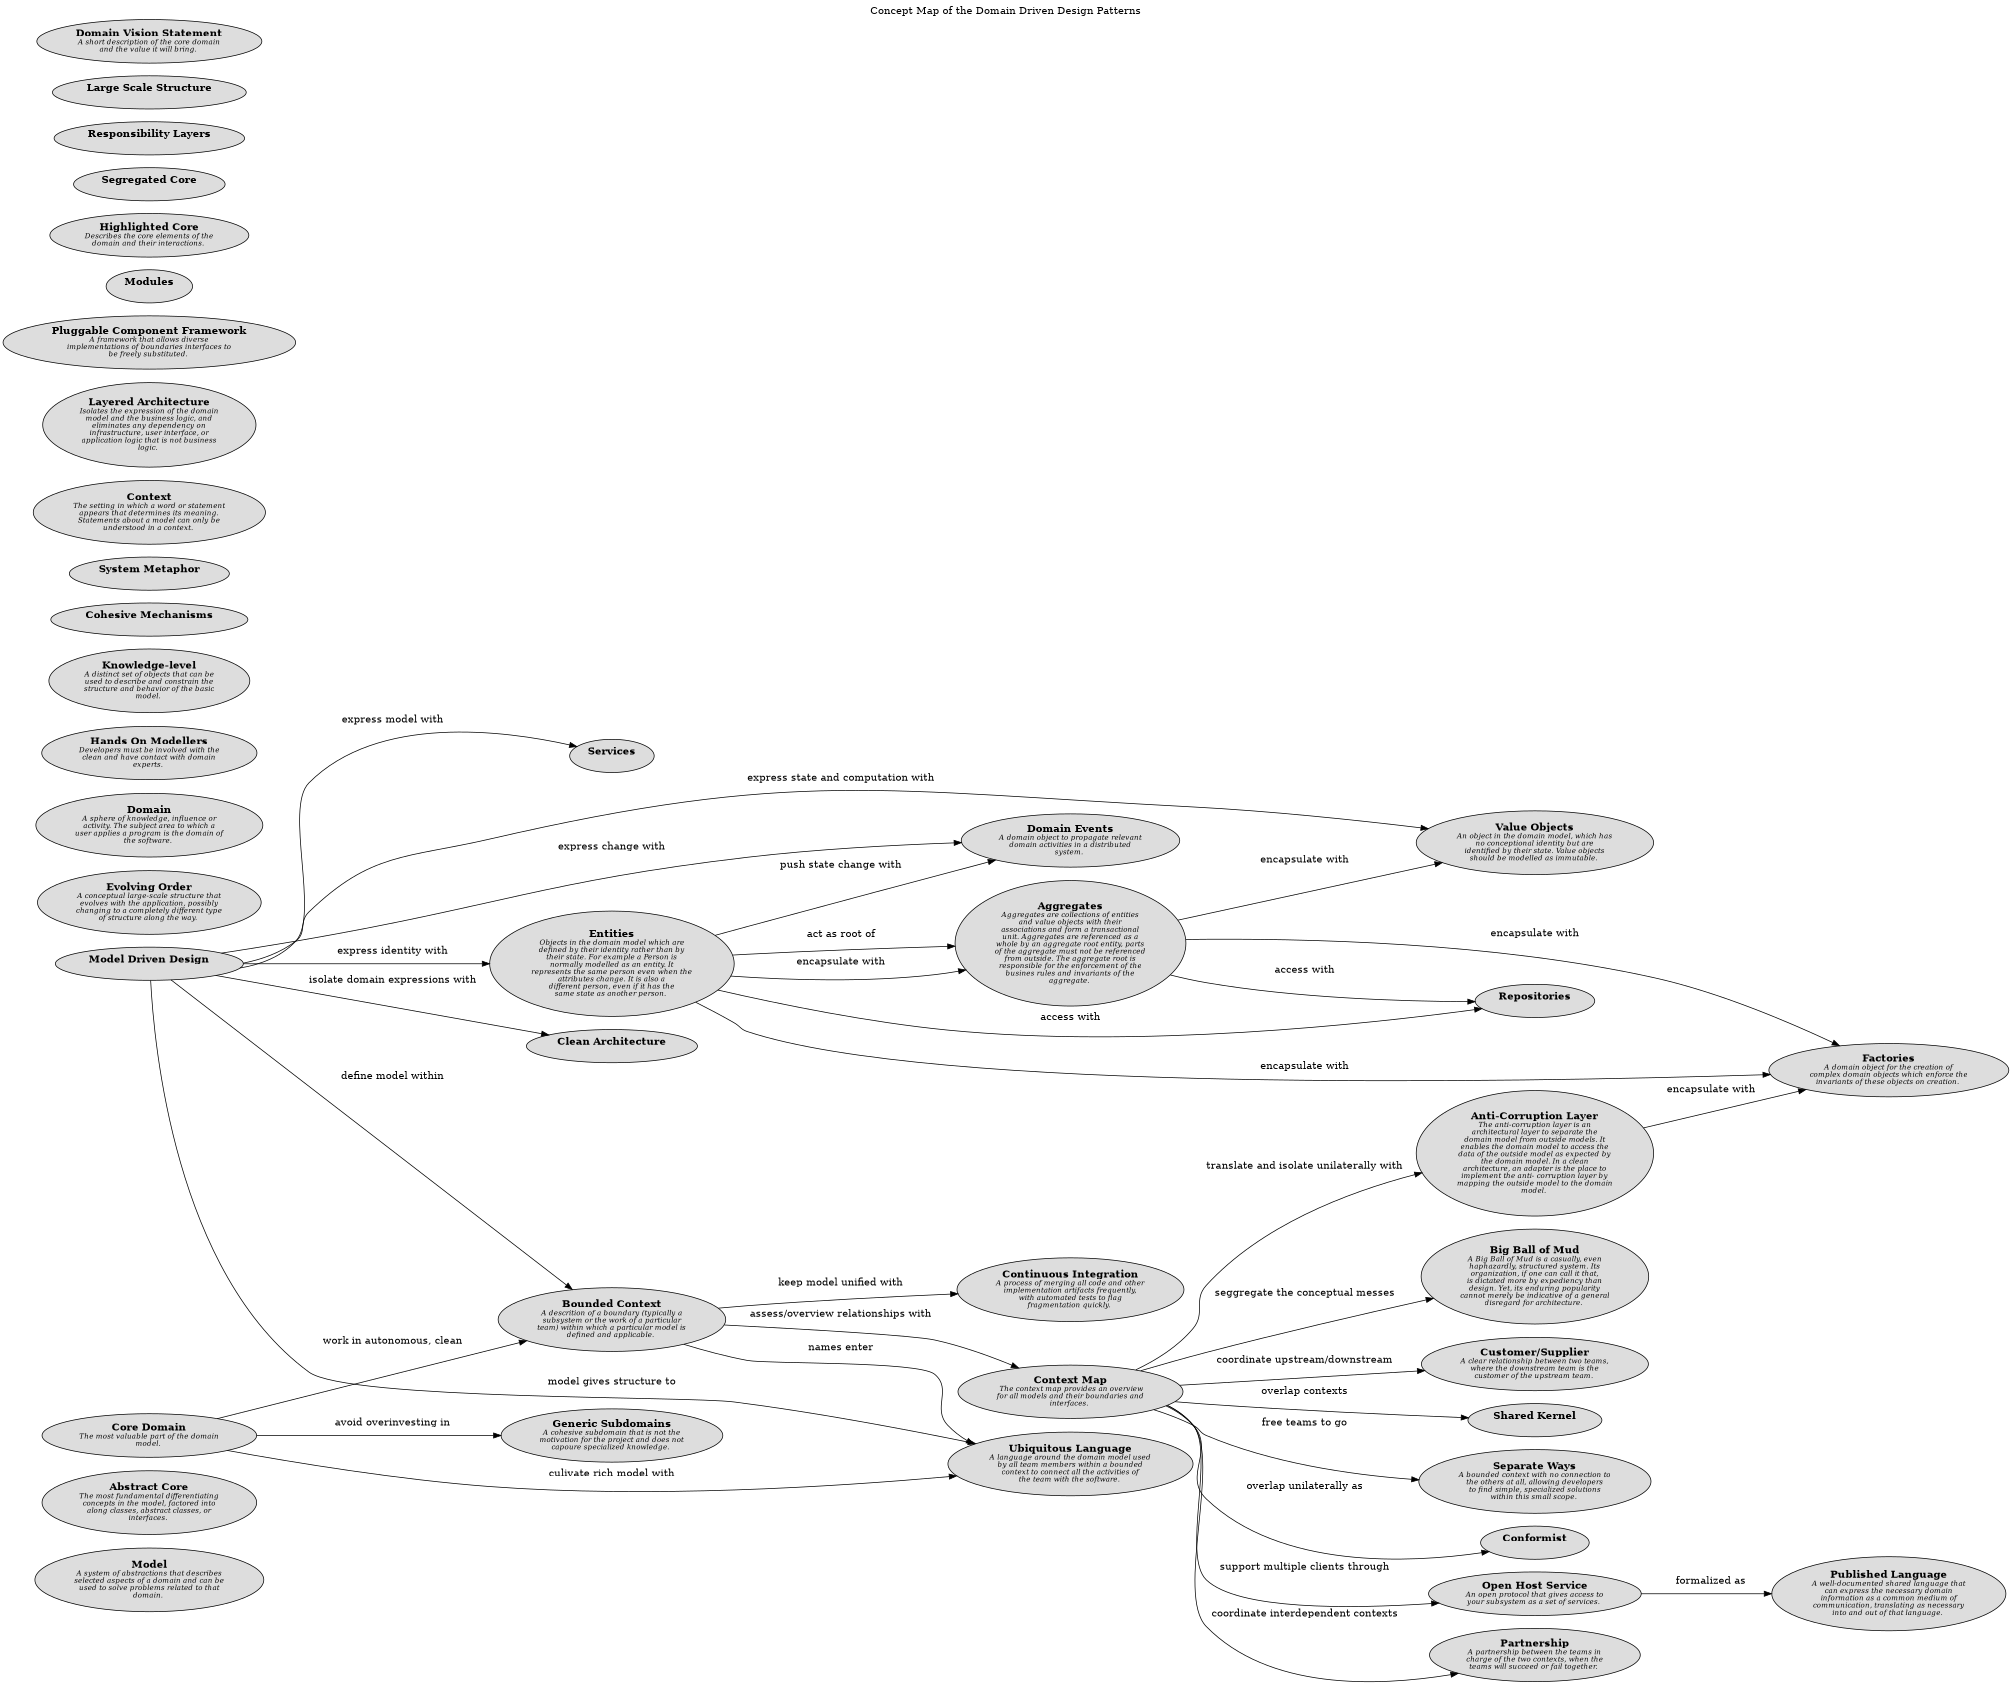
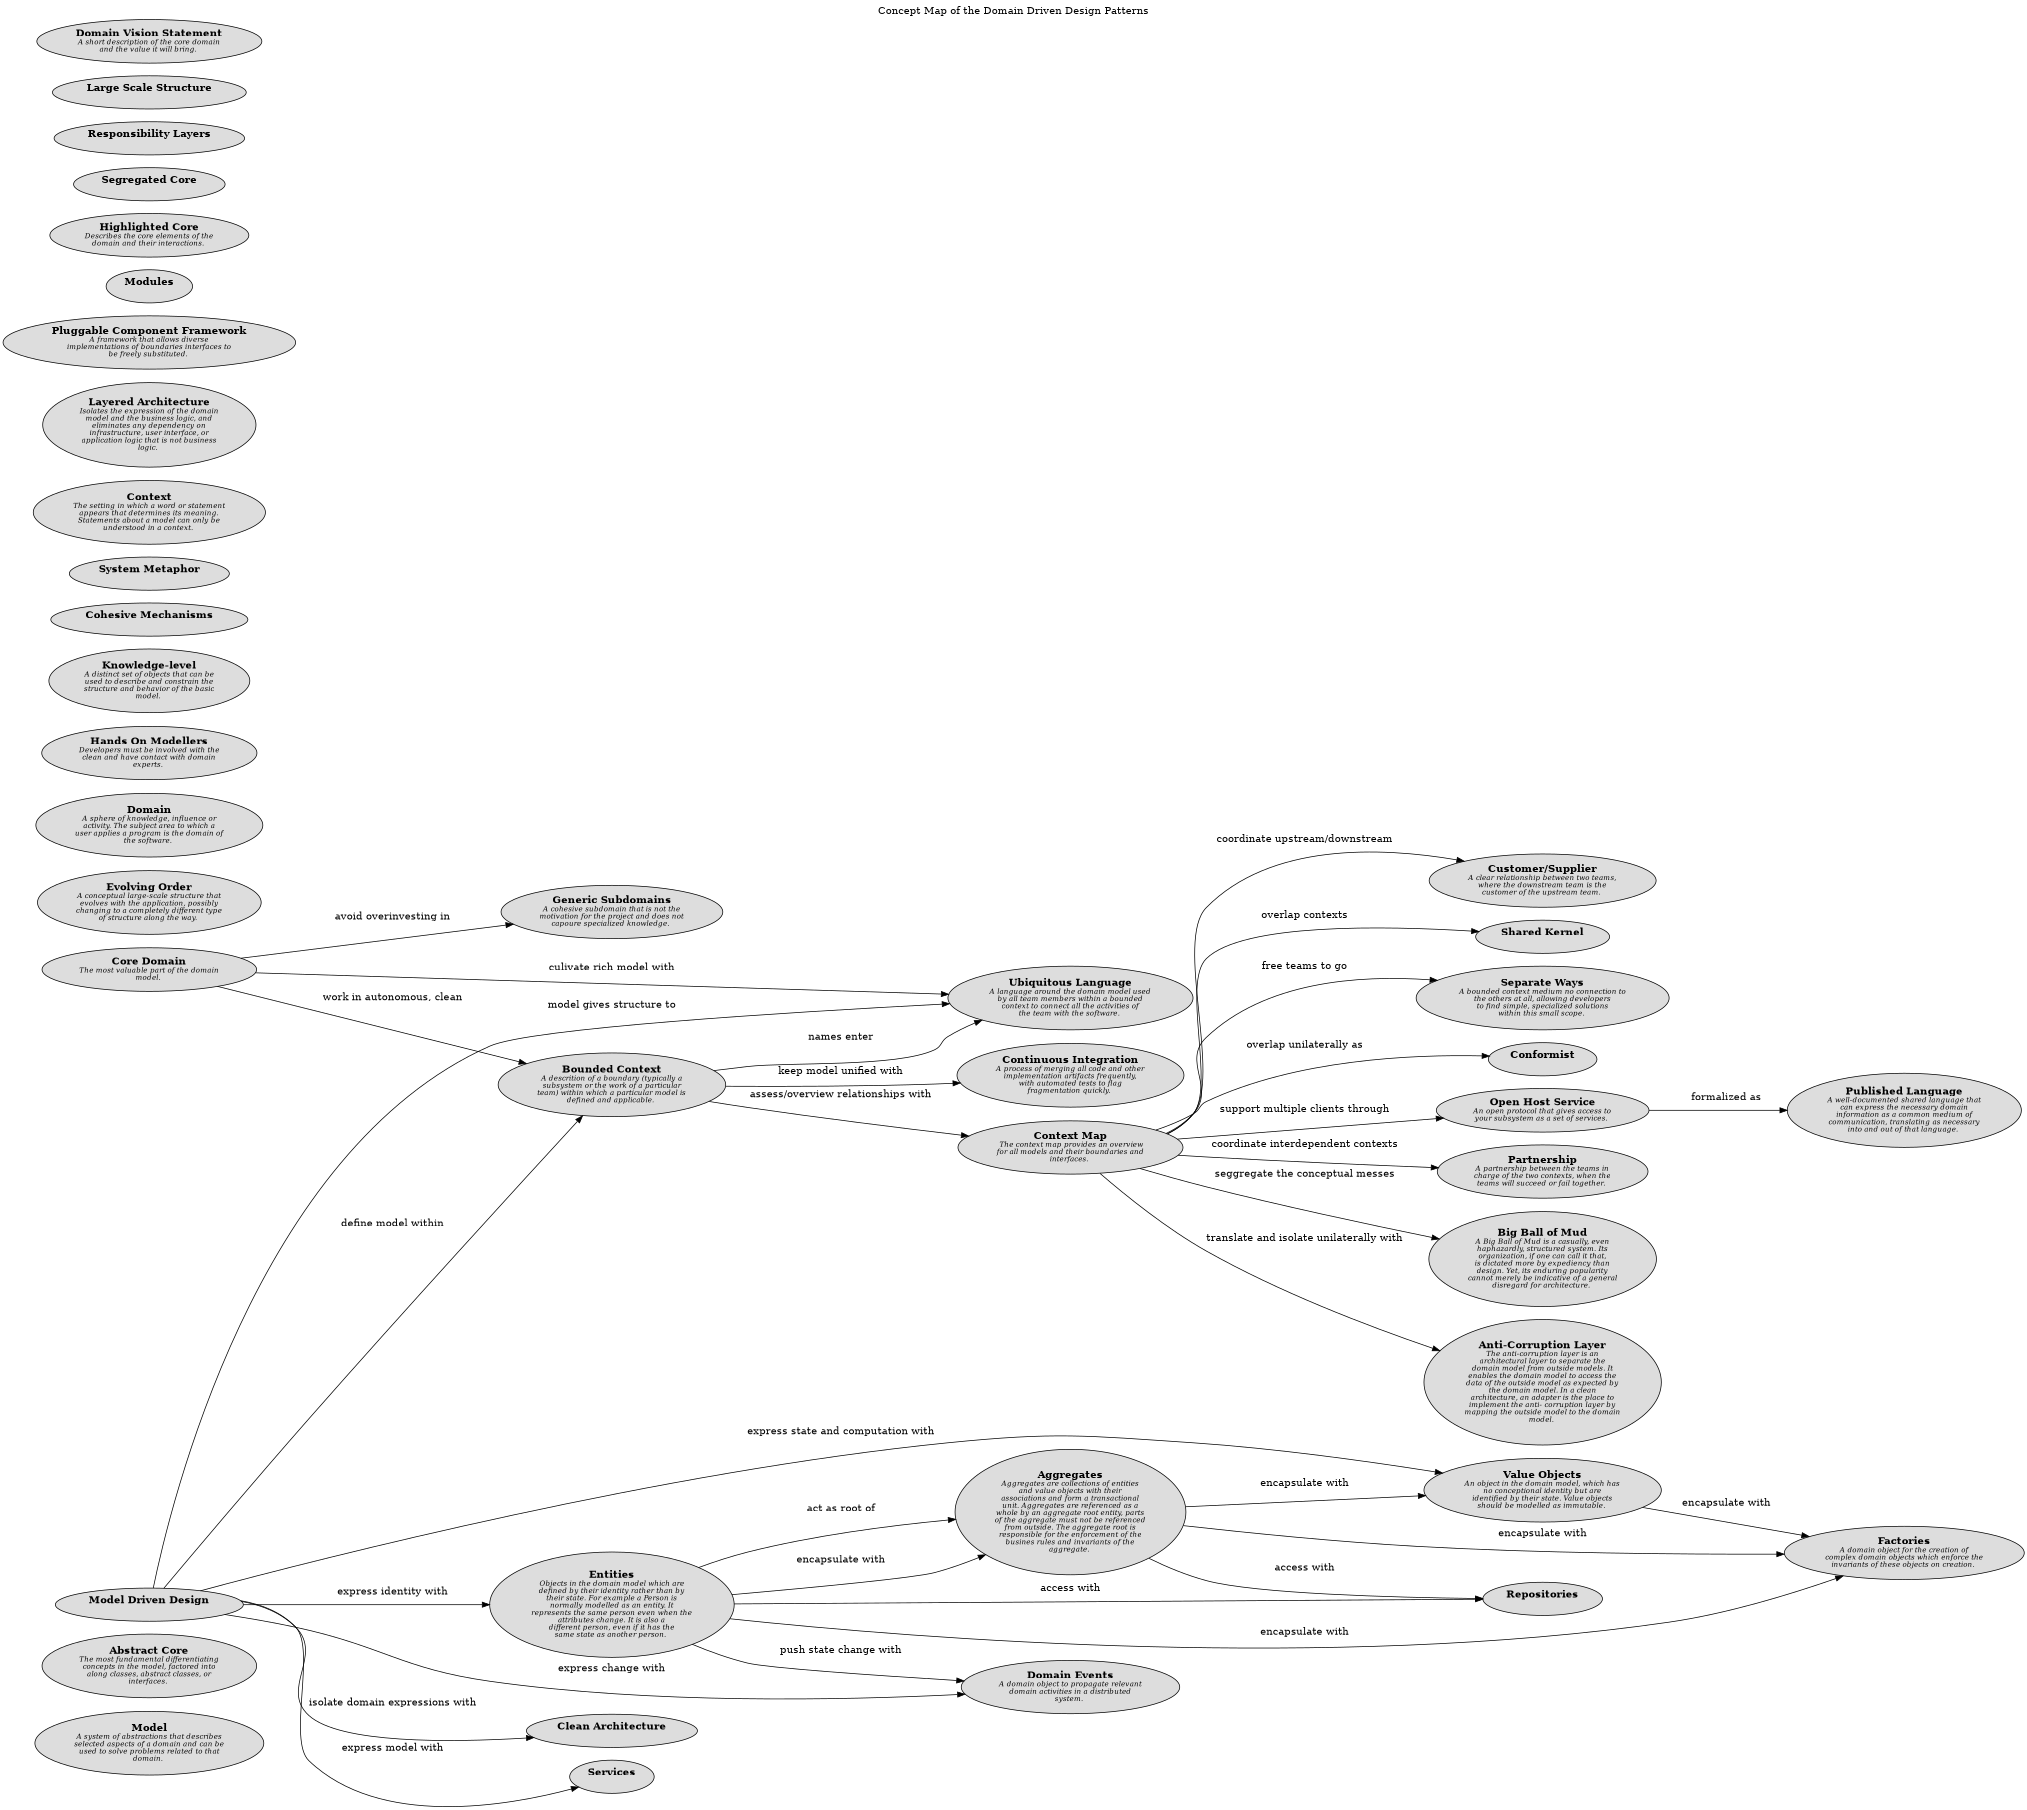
edge "Anti-Corruption Layer" -> "Factories": now "Value Objects" -> "Factories"
node "Separate Ways": text "A bounded context with no connection to" -> "A bounded context medium no connection to"
